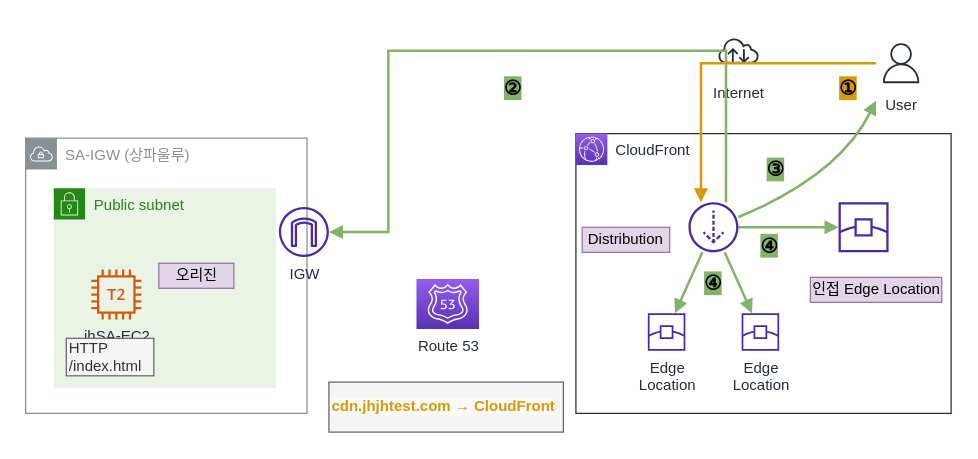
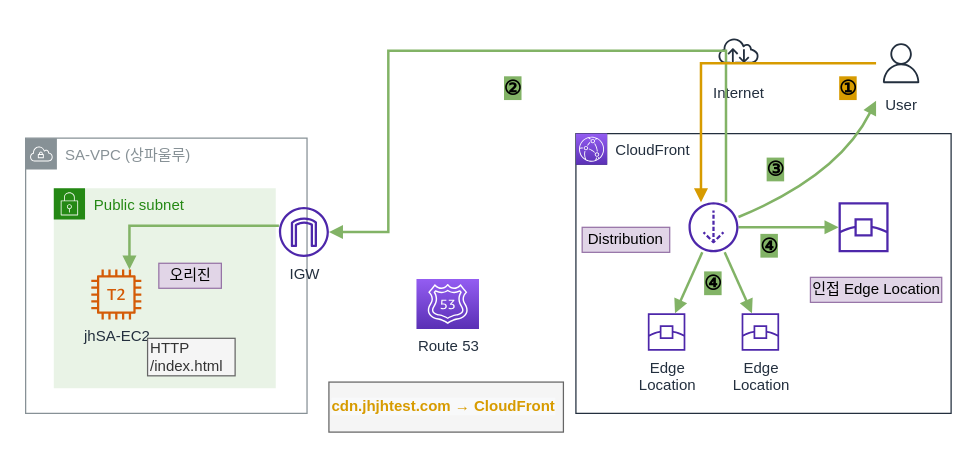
node "SA-IGW (상파울루)": label "SA-IGW (상파울루)" -> "SA-VPC (상파울루)"
edge "IGW" -> "jhSA-EC2": added
node "오리진": size 75x25 -> 63x25
node "HTTP /index.html": moved (110, 357) -> (191, 357)
